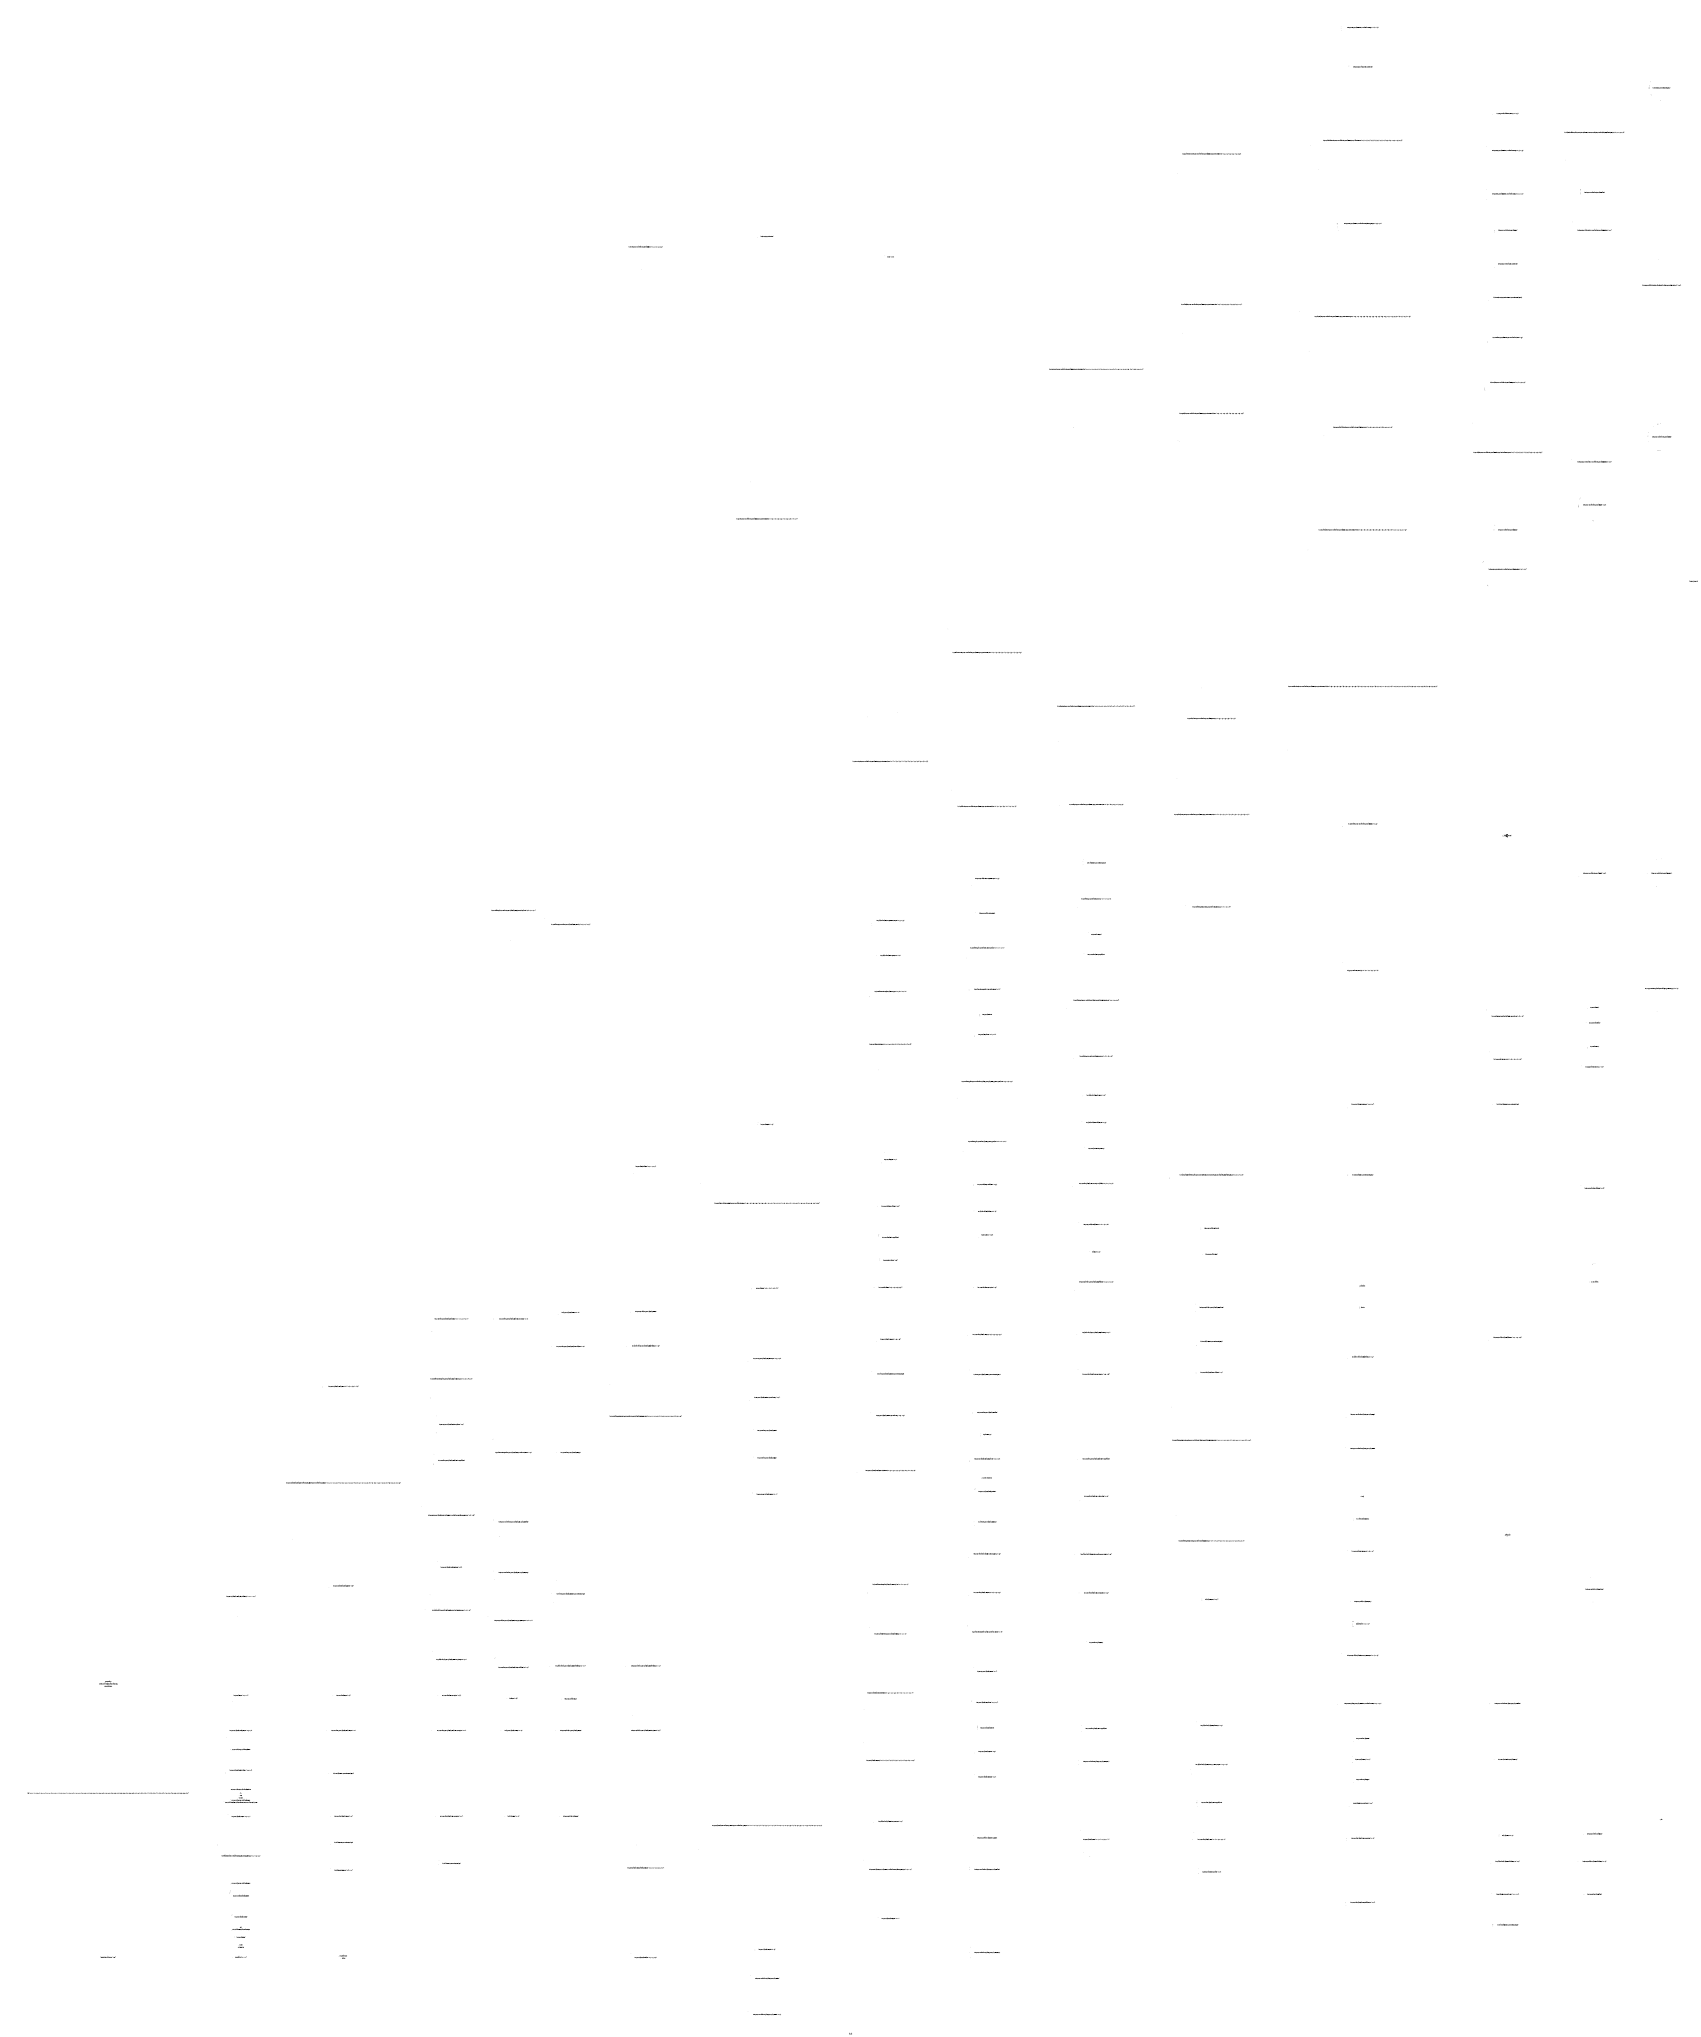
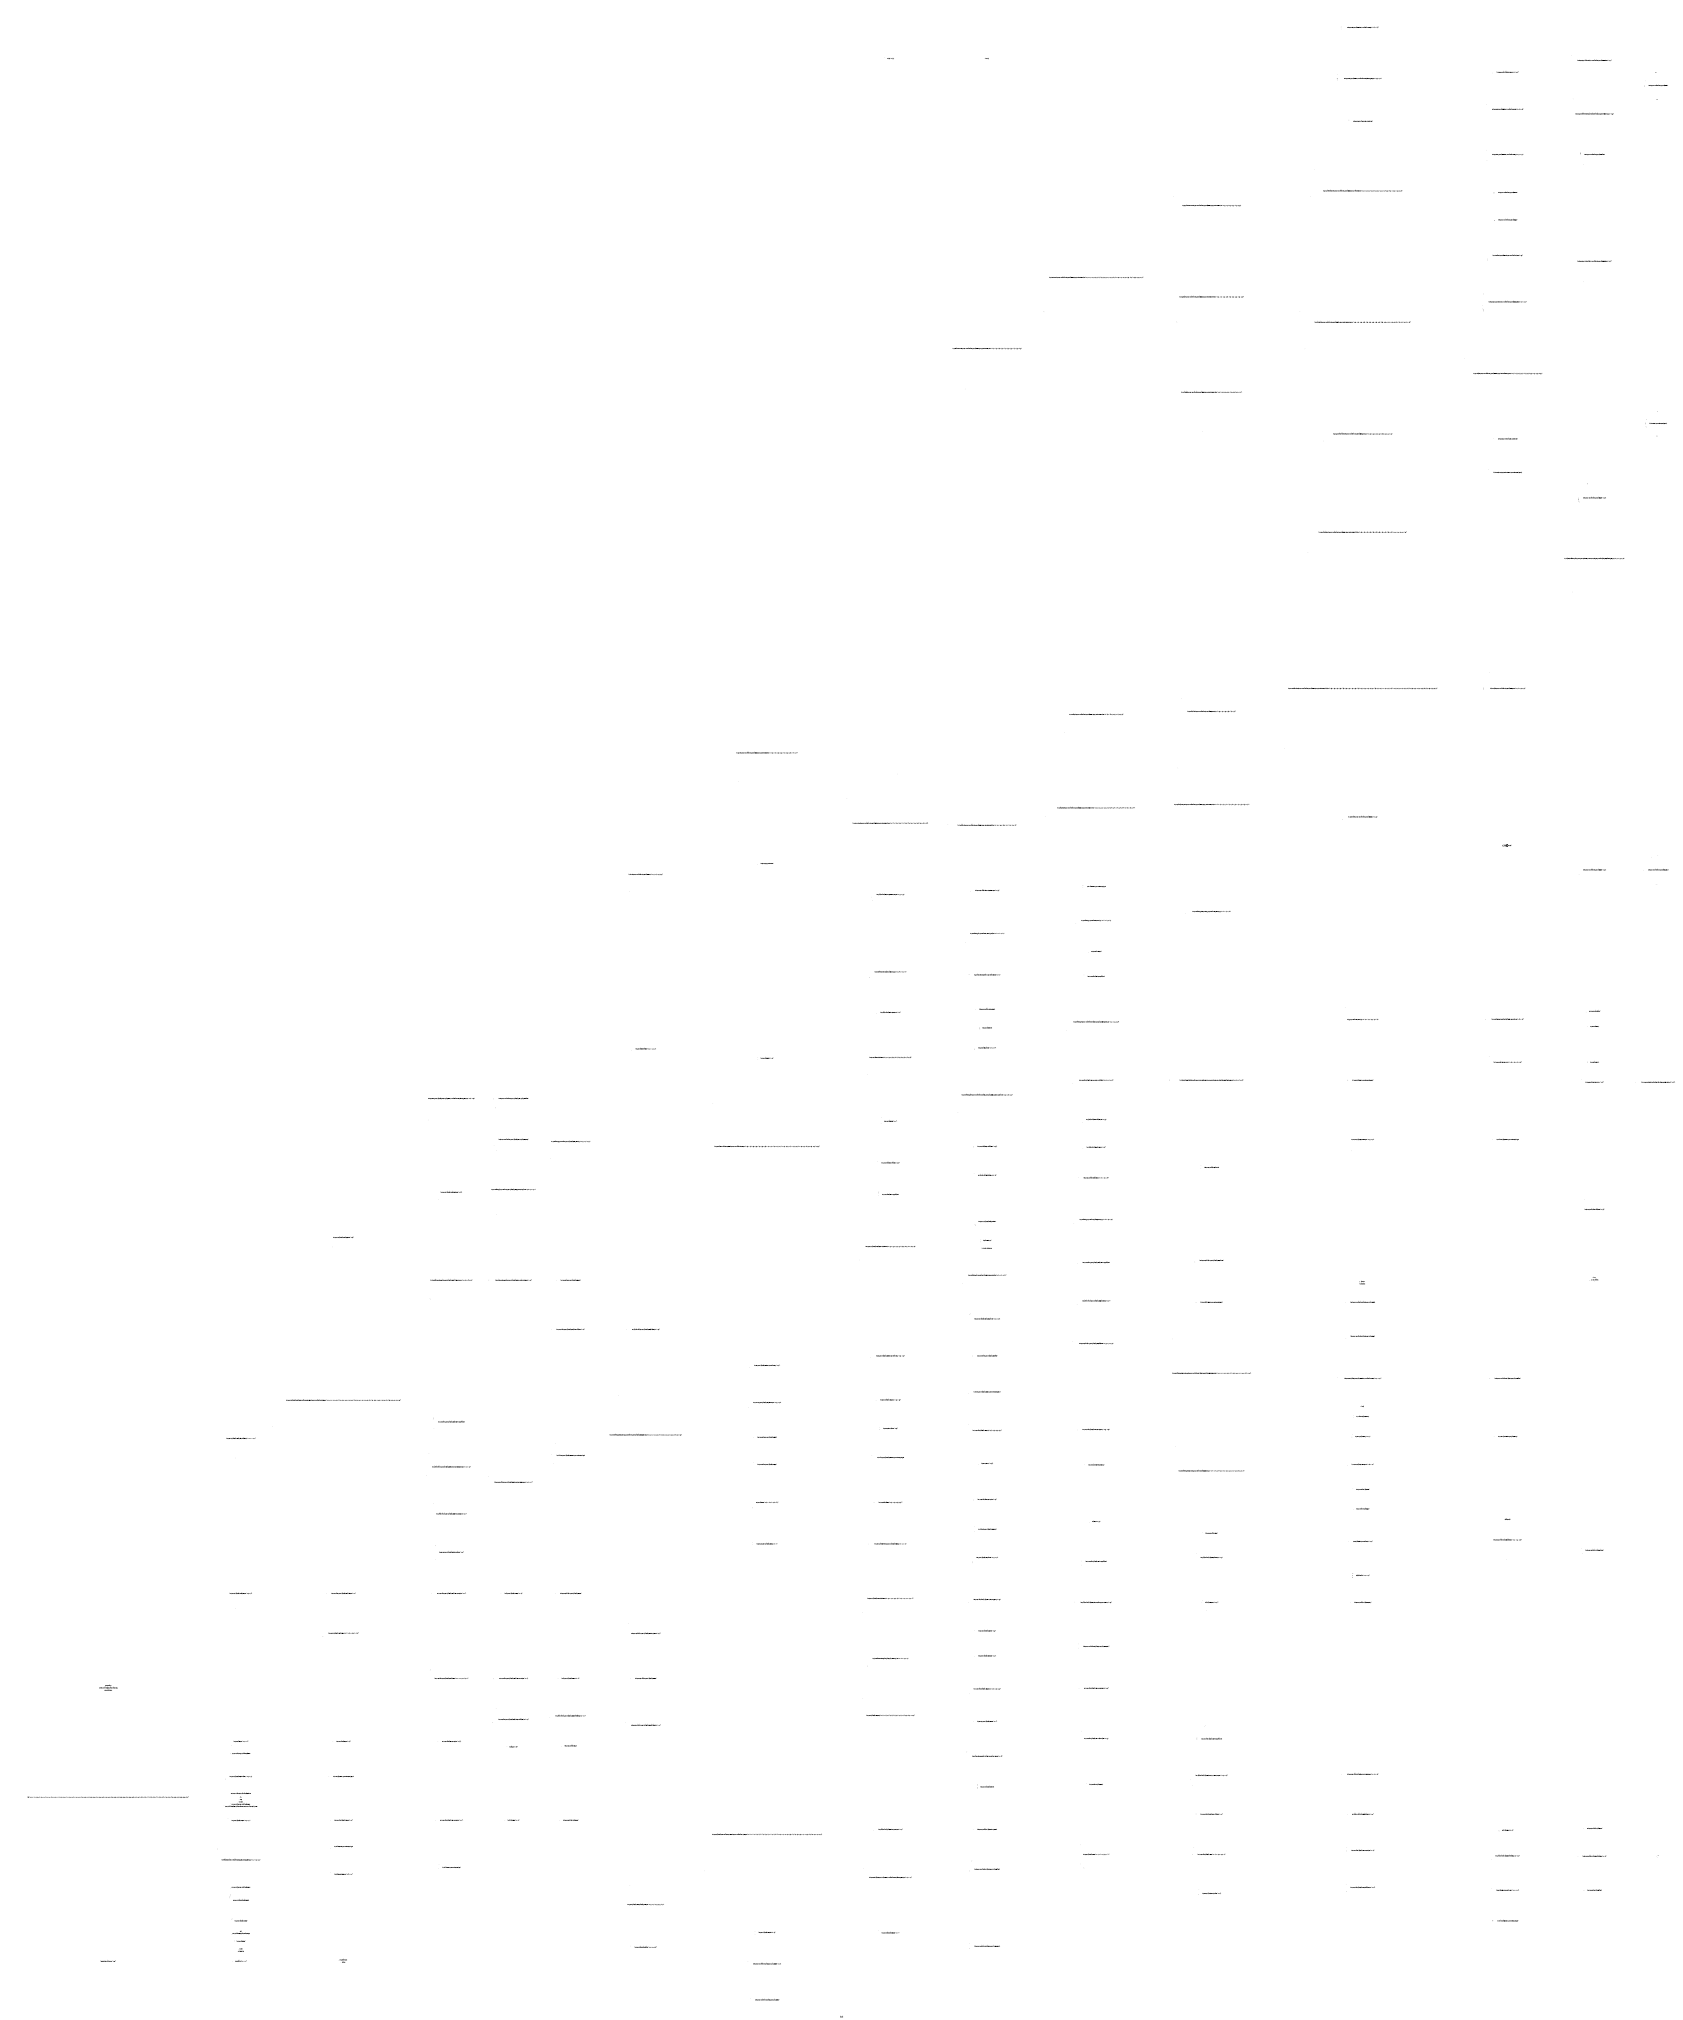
node "llvm.ctlz.i64": added
node "llvm.memmove.p0i8.p0i8.i64": removed
